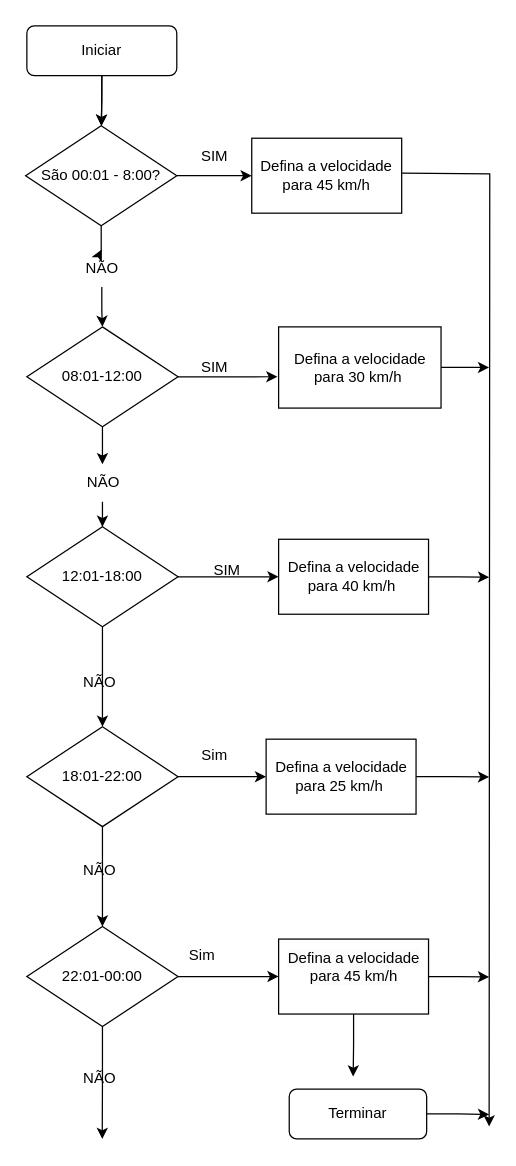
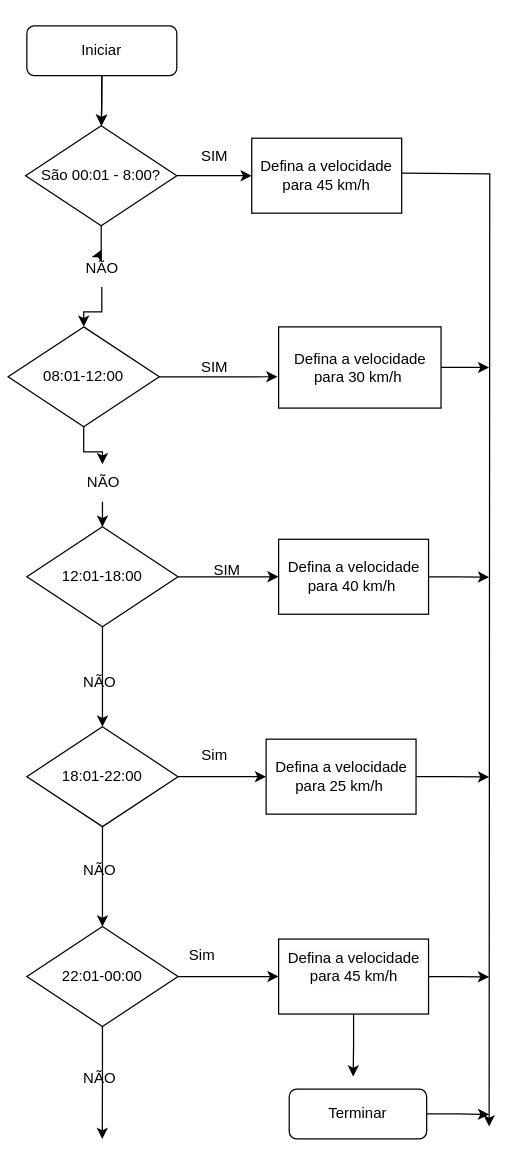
node "08:01-12:00": moved (103, 377) -> (84, 377)
